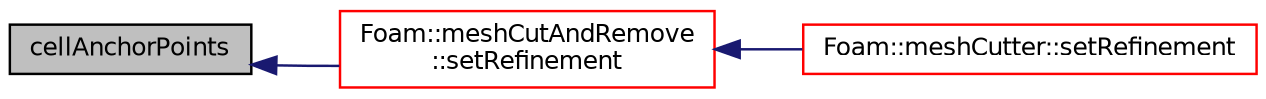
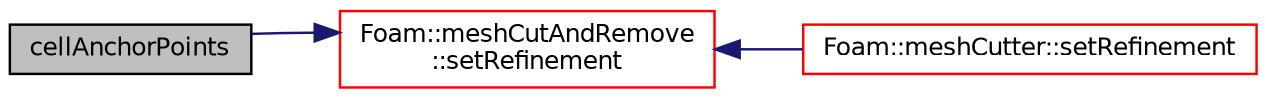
edge "Foam::meshCutAndRemove ::setRefinement" -> "cellAnchorPoints": reversed
